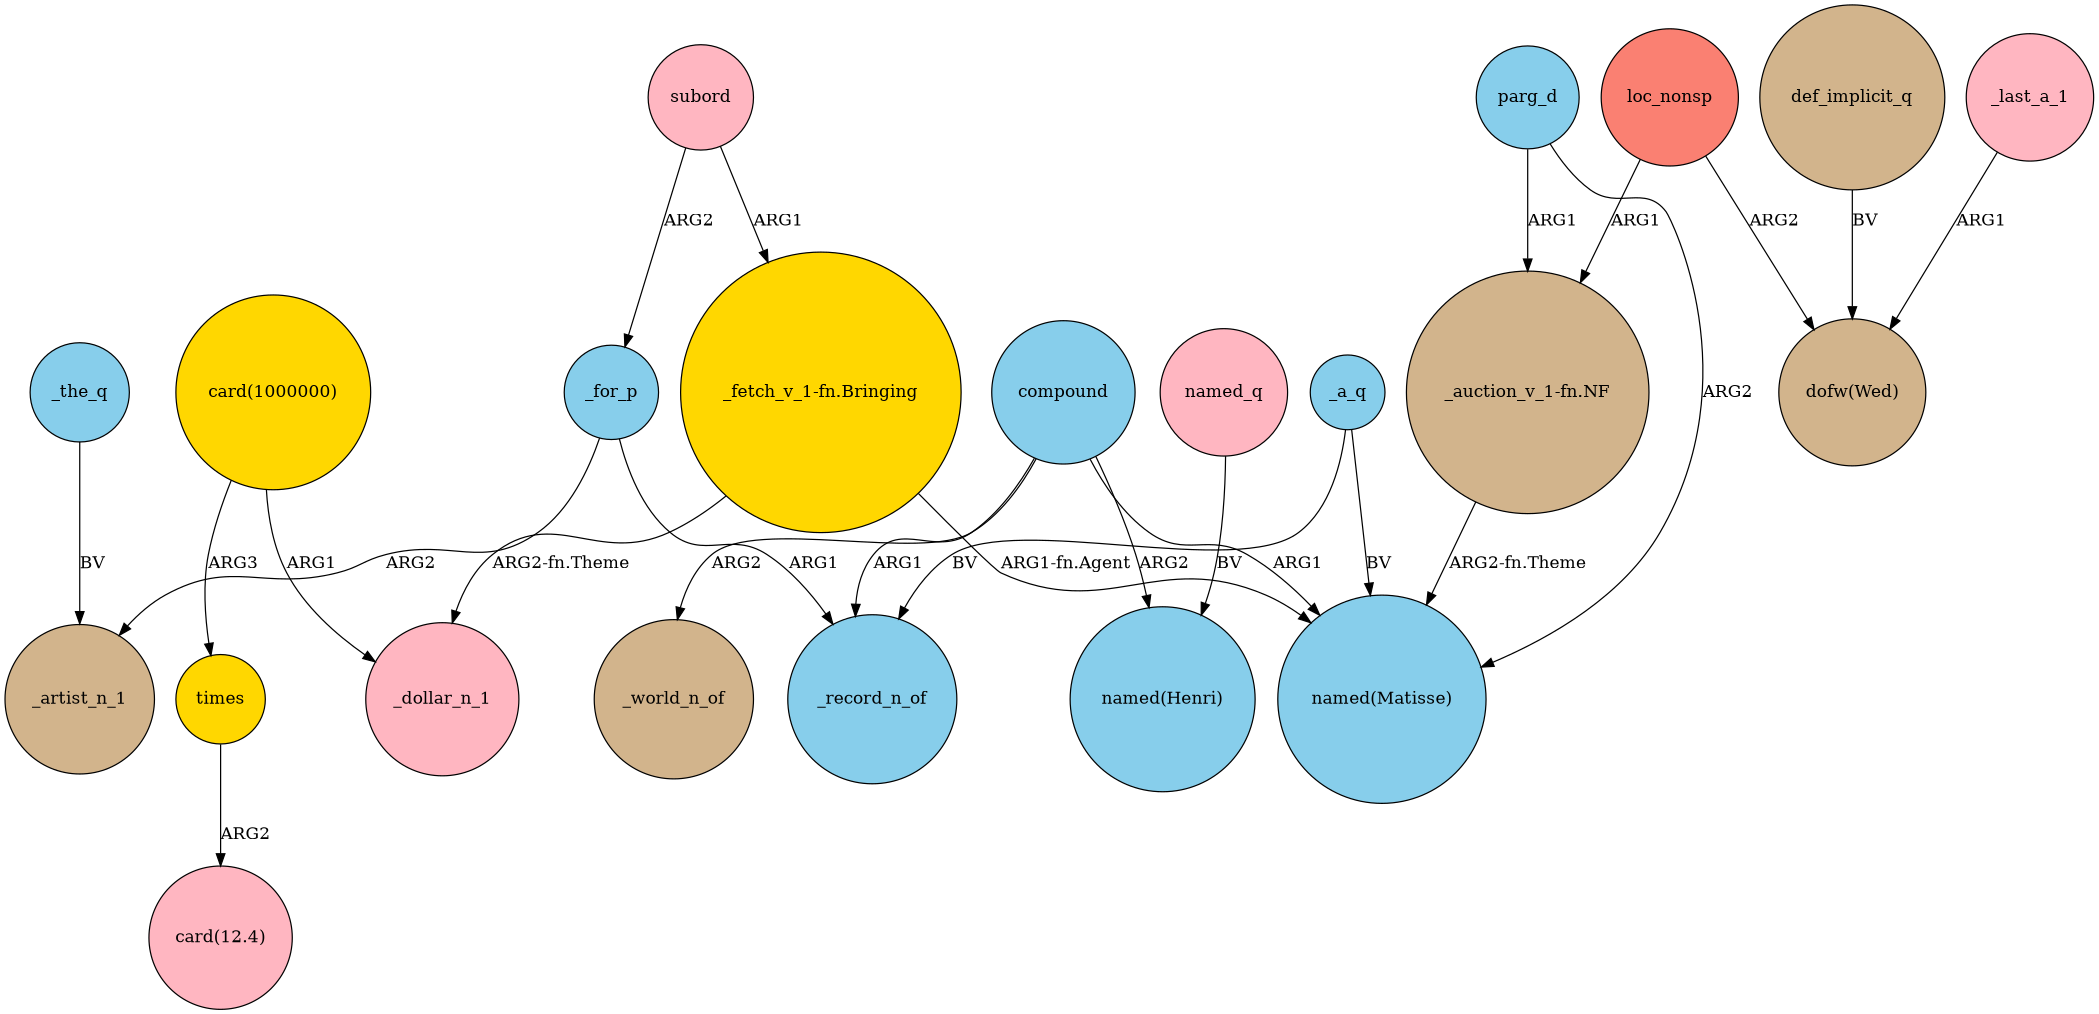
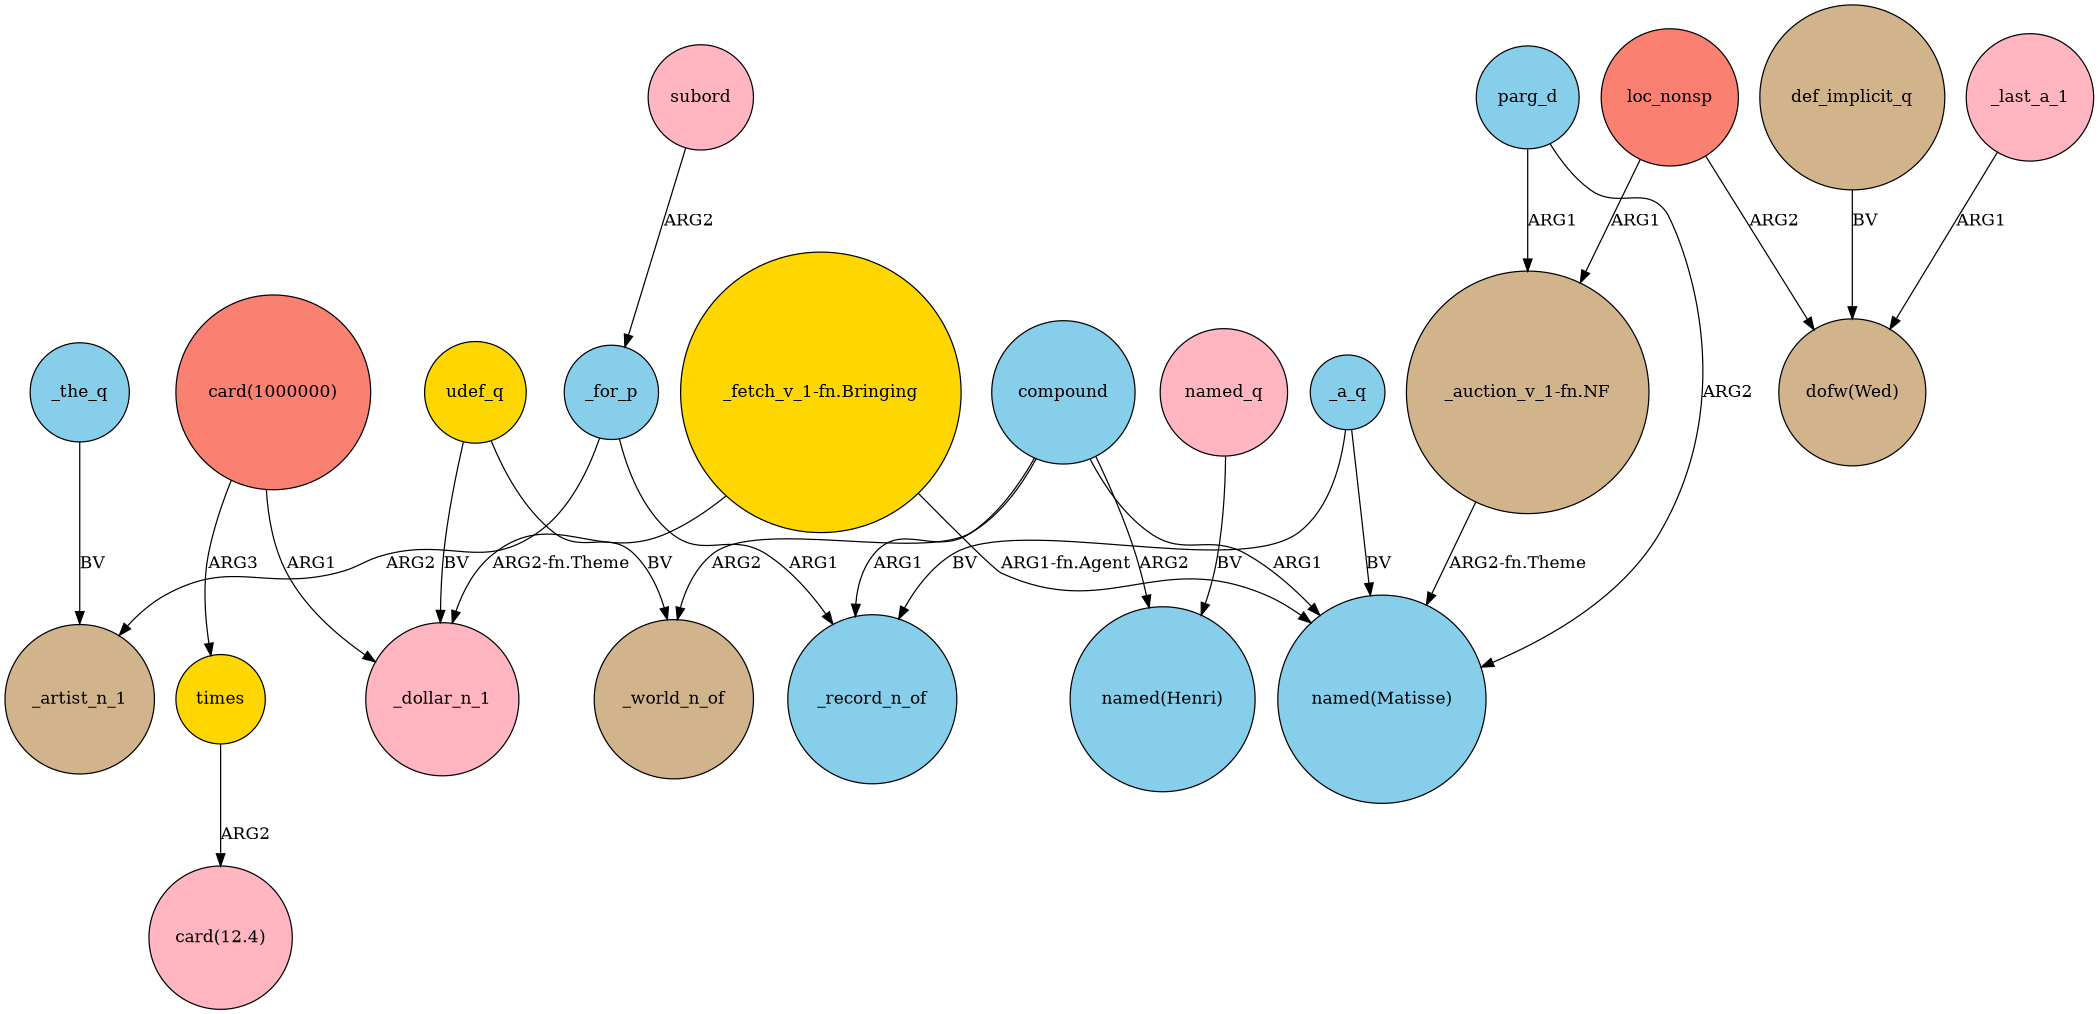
edge "subord" -> "_fetch_v_1-fn.Bringing": removed, label "ARG1"
node "card(1000000)": fillcolor gold -> salmon
node "udef_q": added
